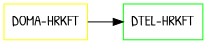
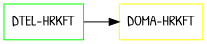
edge "DOMA-HRKFT" -> "DTEL-HRKFT": reversed
